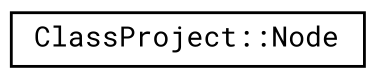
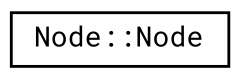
node "ClassProject::Node": label "ClassProject::Node" -> "Node::Node"
